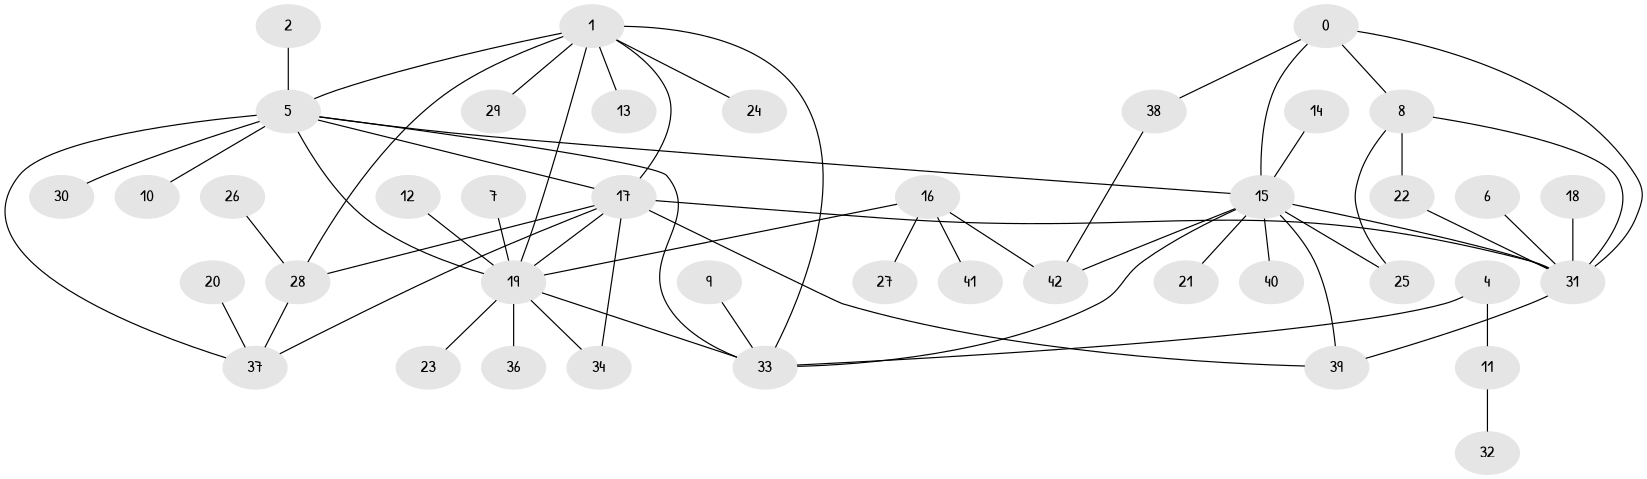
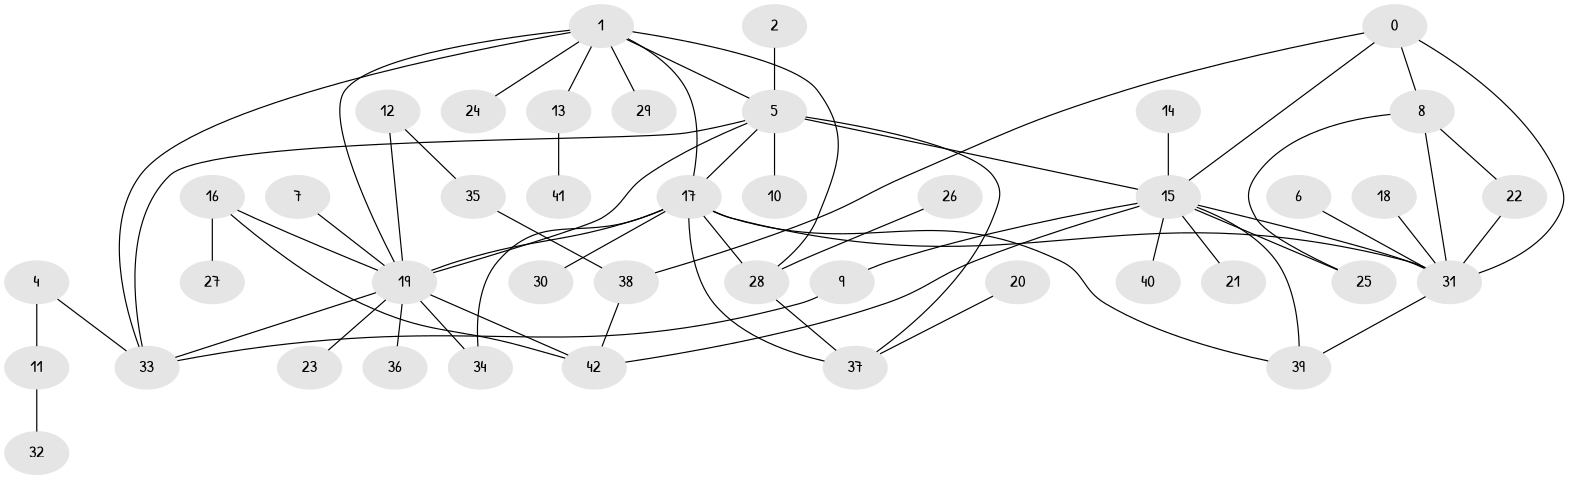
edge "5" -- "30": now "17" -- "30"
node "35": added
edge "16" -- "41": now "13" -- "41"
edge "19" -- "42": added
edge "15" -- "33": now "15" -- "9"
